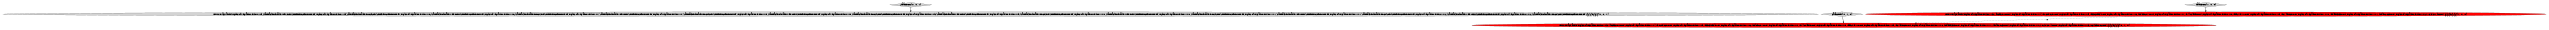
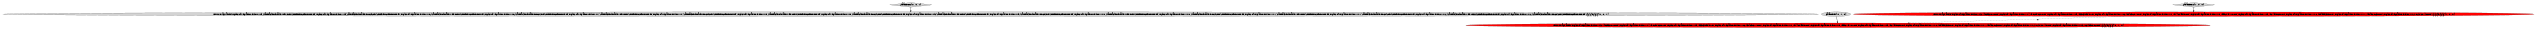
node "parameters['0', '1', '0']": shape diamond -> ellipse
